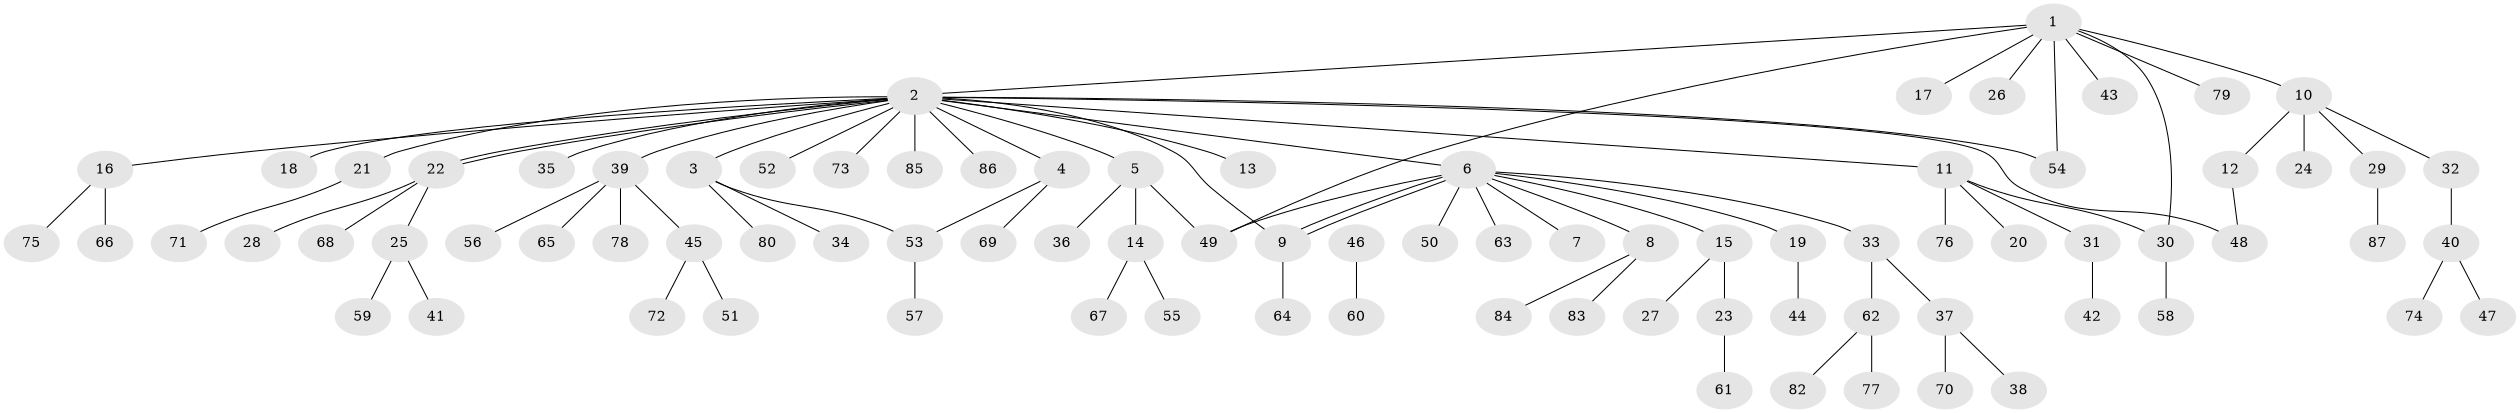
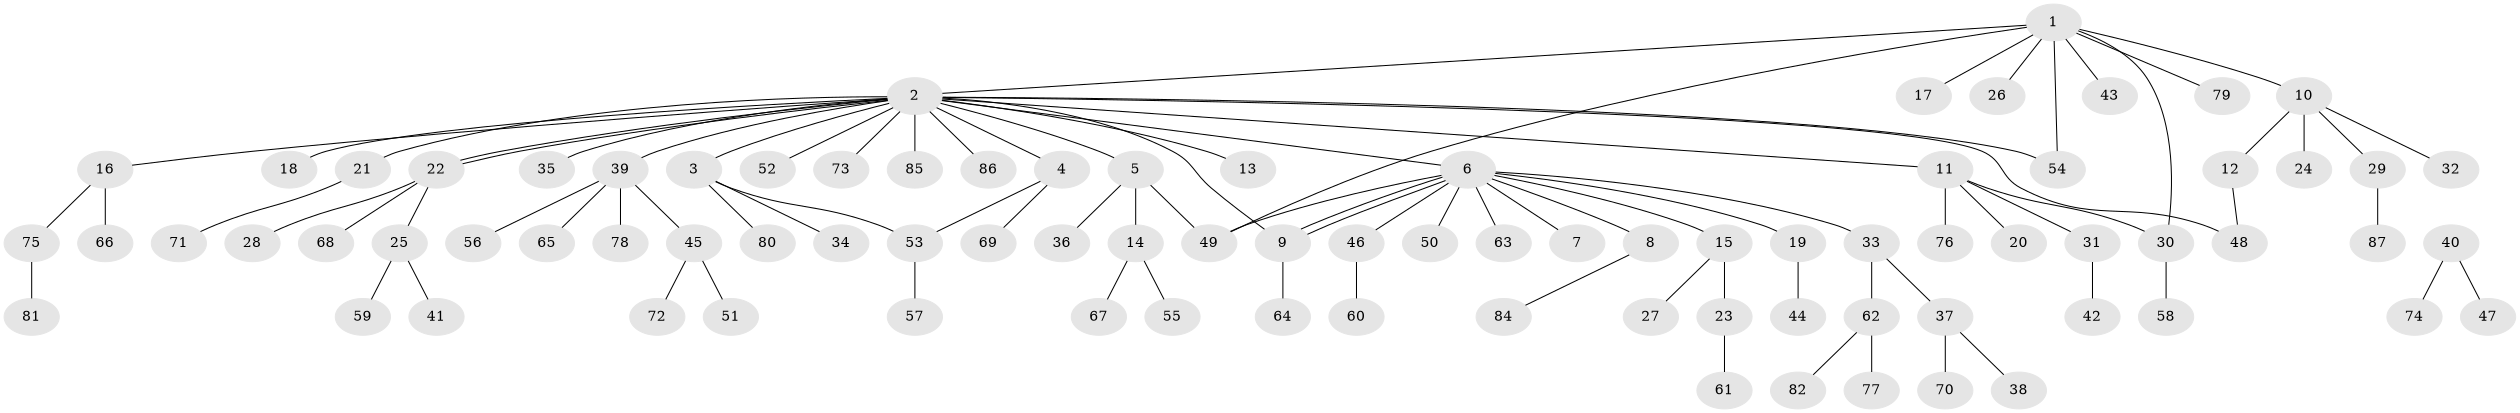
edge "6" -- "46": added
edge "32" -- "40": removed
node "81": added
node "83": removed
